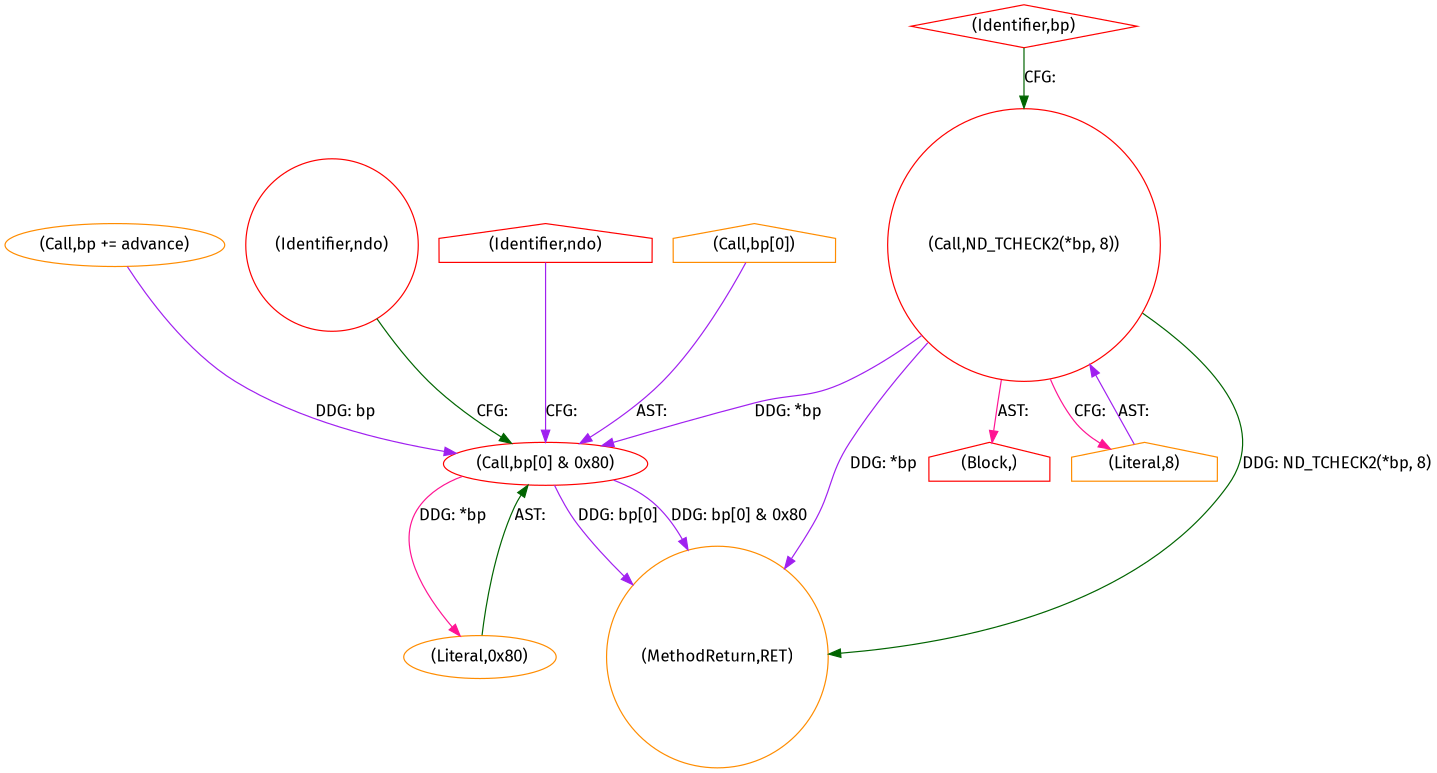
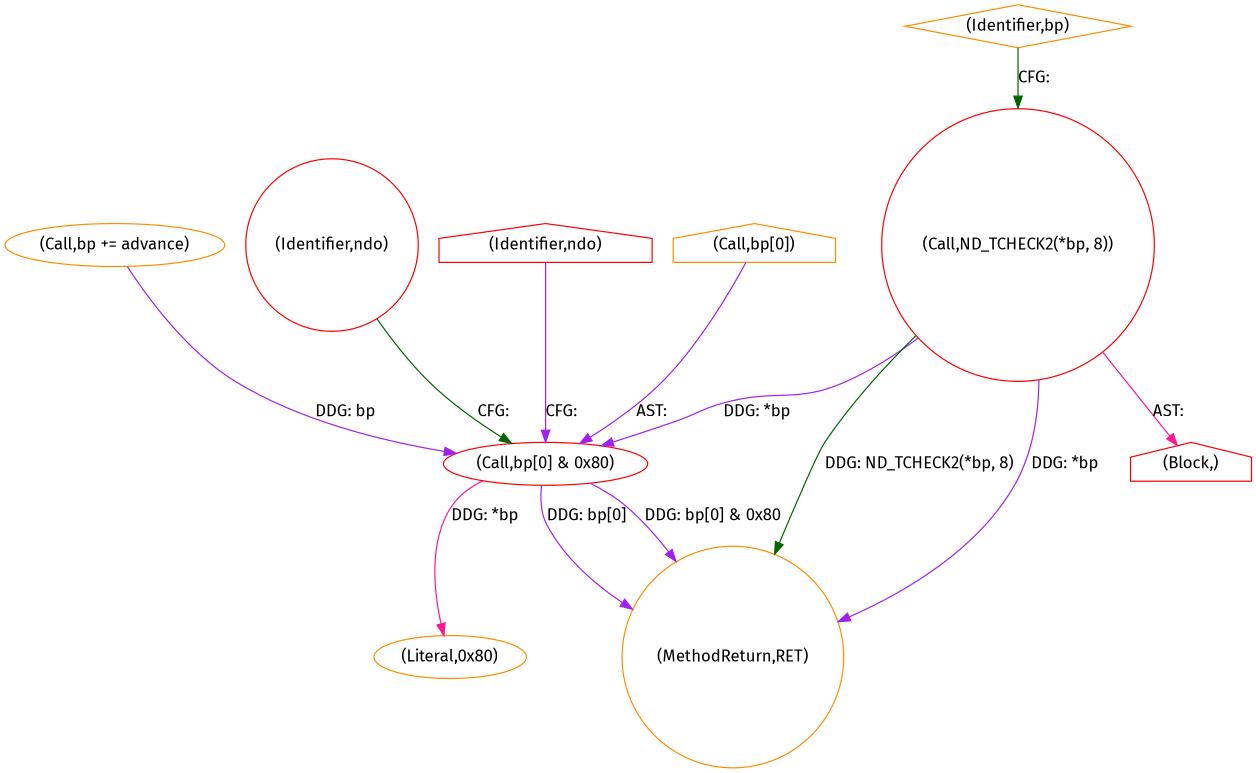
node "(Identifier,bp)": color red -> darkorange
node "(Literal,8)": removed
edge "(Literal,0x80)" -> "(Call,bp[0] & 0x80)": removed, label "AST:"
